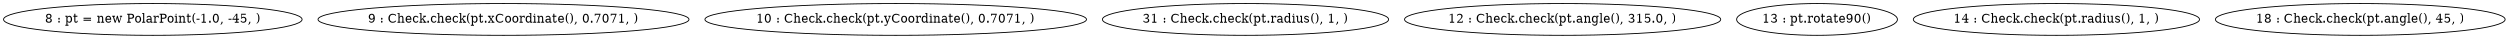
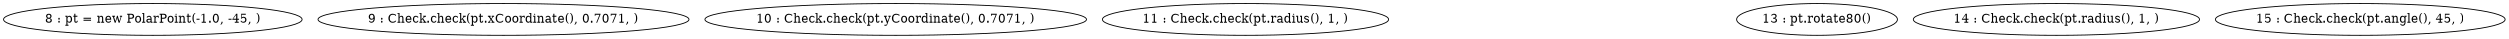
node "31 : Check.check(pt.radius(), 1, )": label "31 : Check.check(pt.radius(), 1, )" -> "11 : Check.check(pt.radius(), 1, )"
node "12 : Check.check(pt.angle(), 315.0, )": removed
node "13 : pt.rotate90()": label "13 : pt.rotate90()" -> "13 : pt.rotate80()"
node "18 : Check.check(pt.angle(), 45, )": label "18 : Check.check(pt.angle(), 45, )" -> "15 : Check.check(pt.angle(), 45, )"
